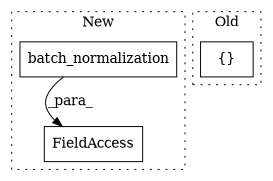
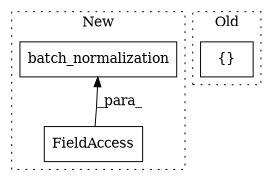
edge "batch_normalization" -> "FieldAccess": reversed
